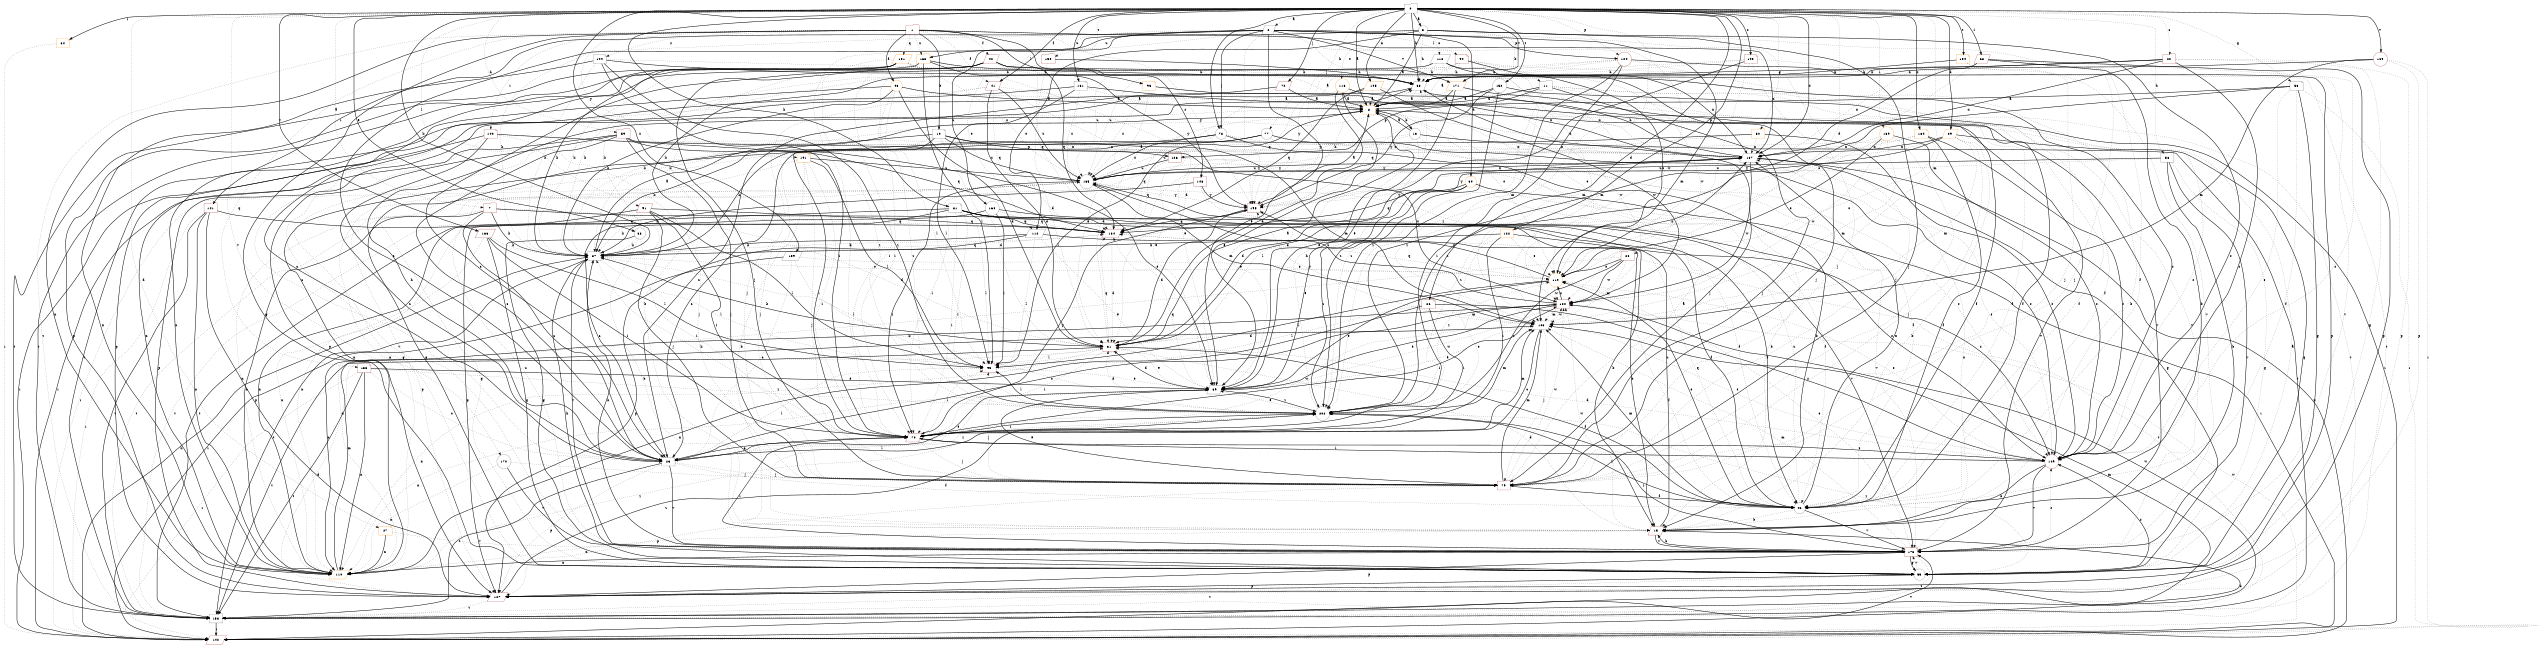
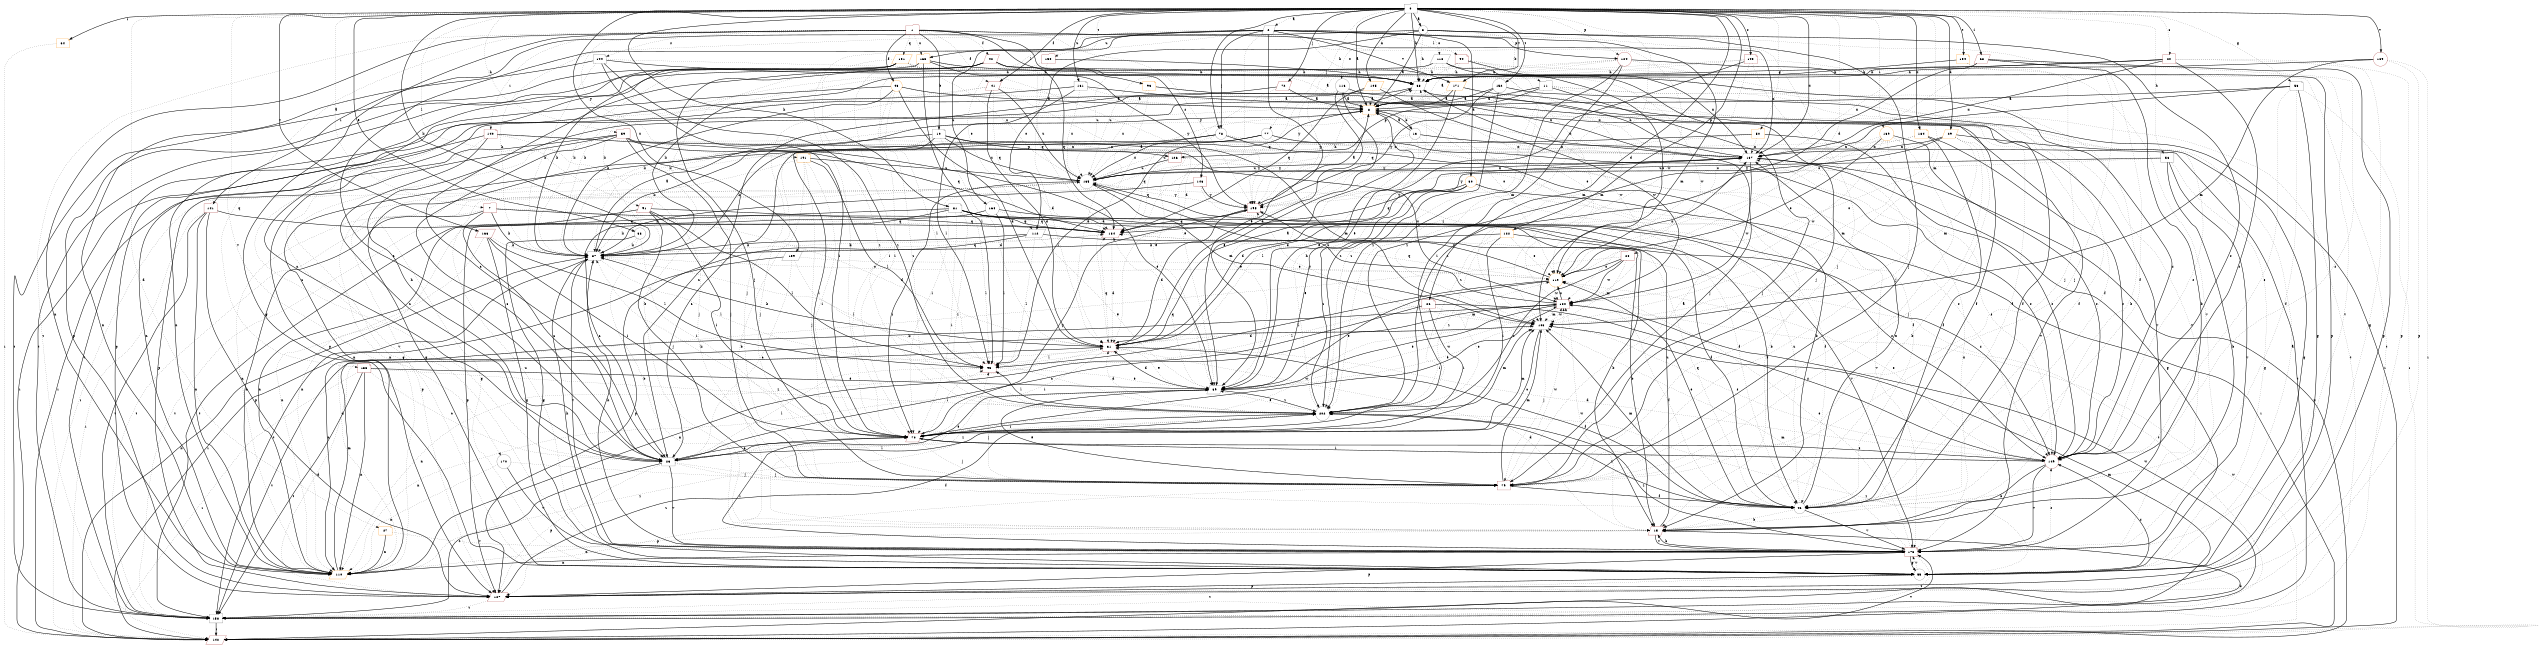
node "116": color darkorange -> gray40
